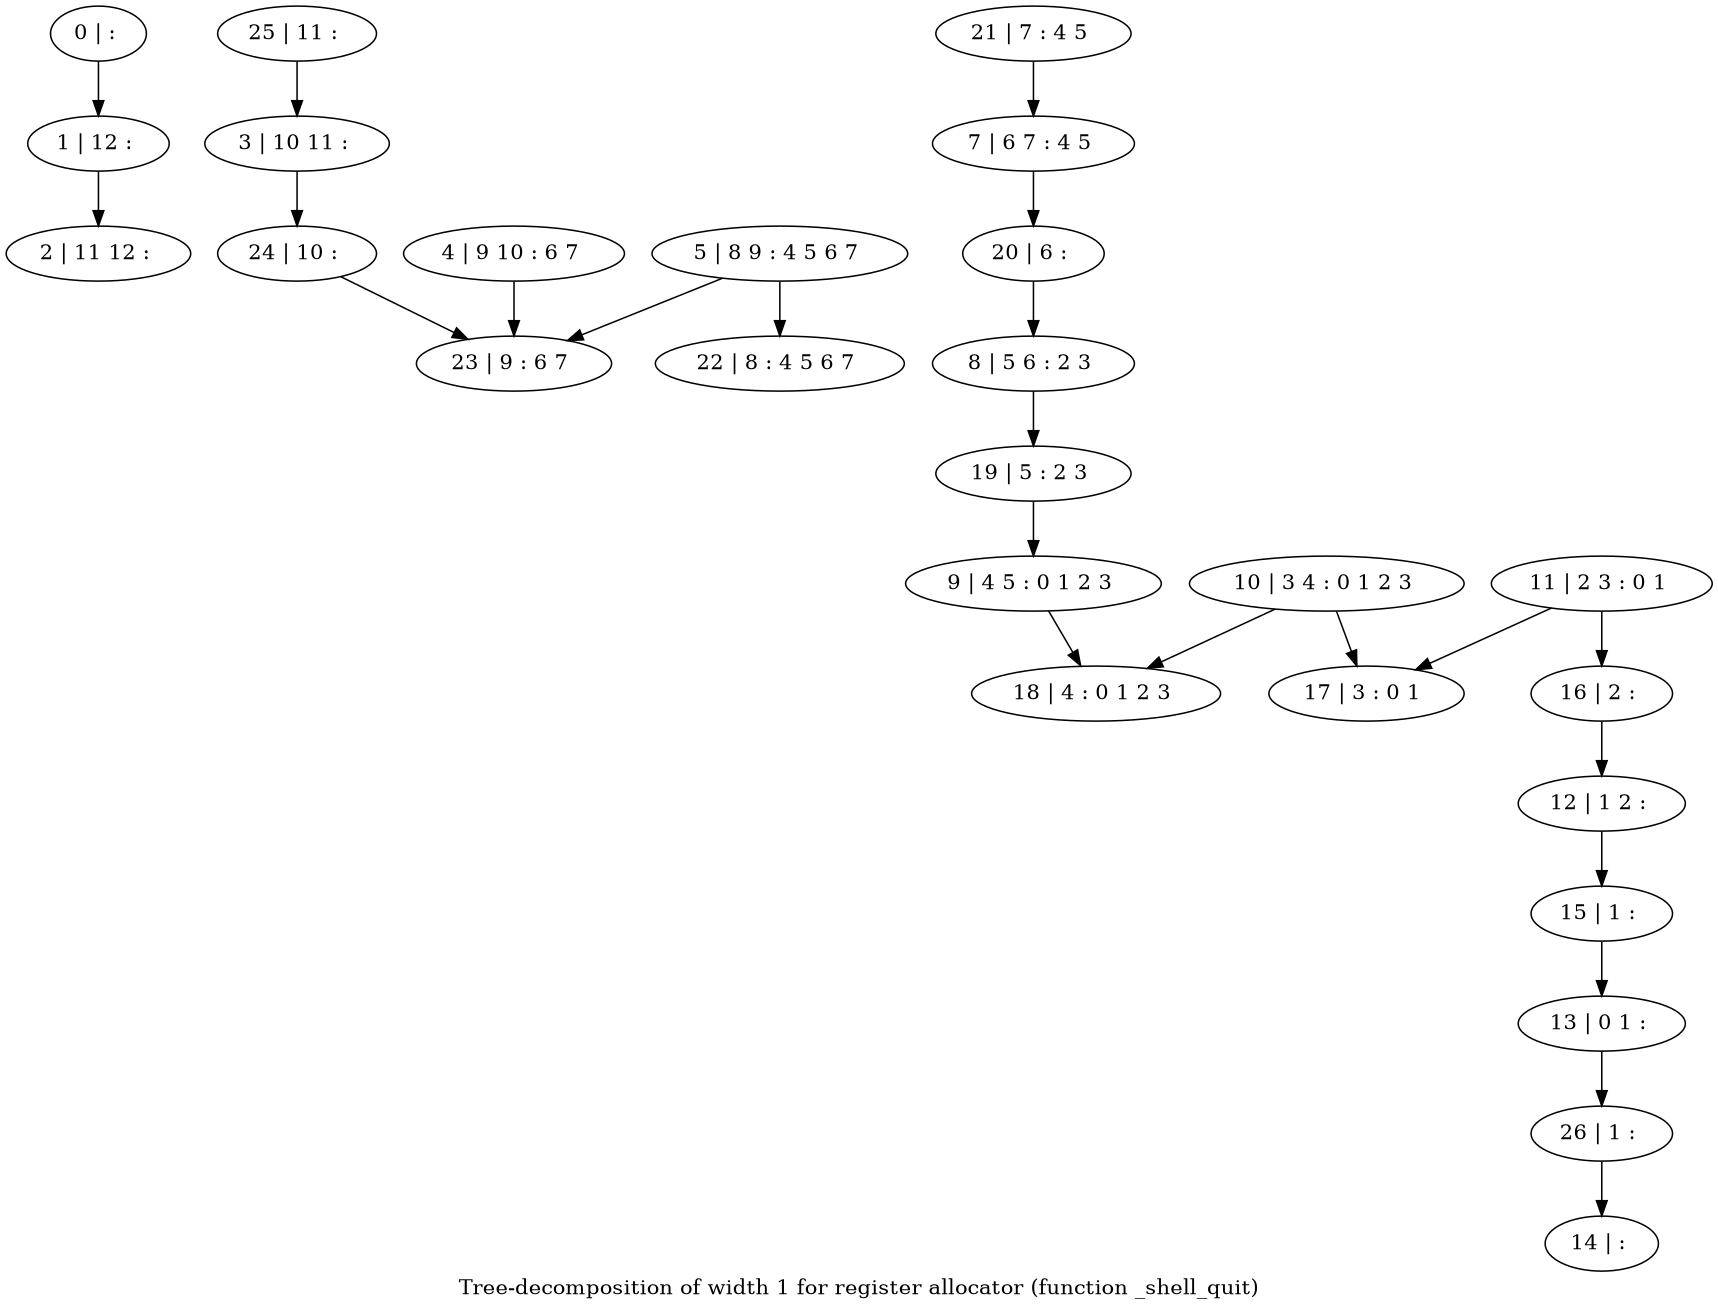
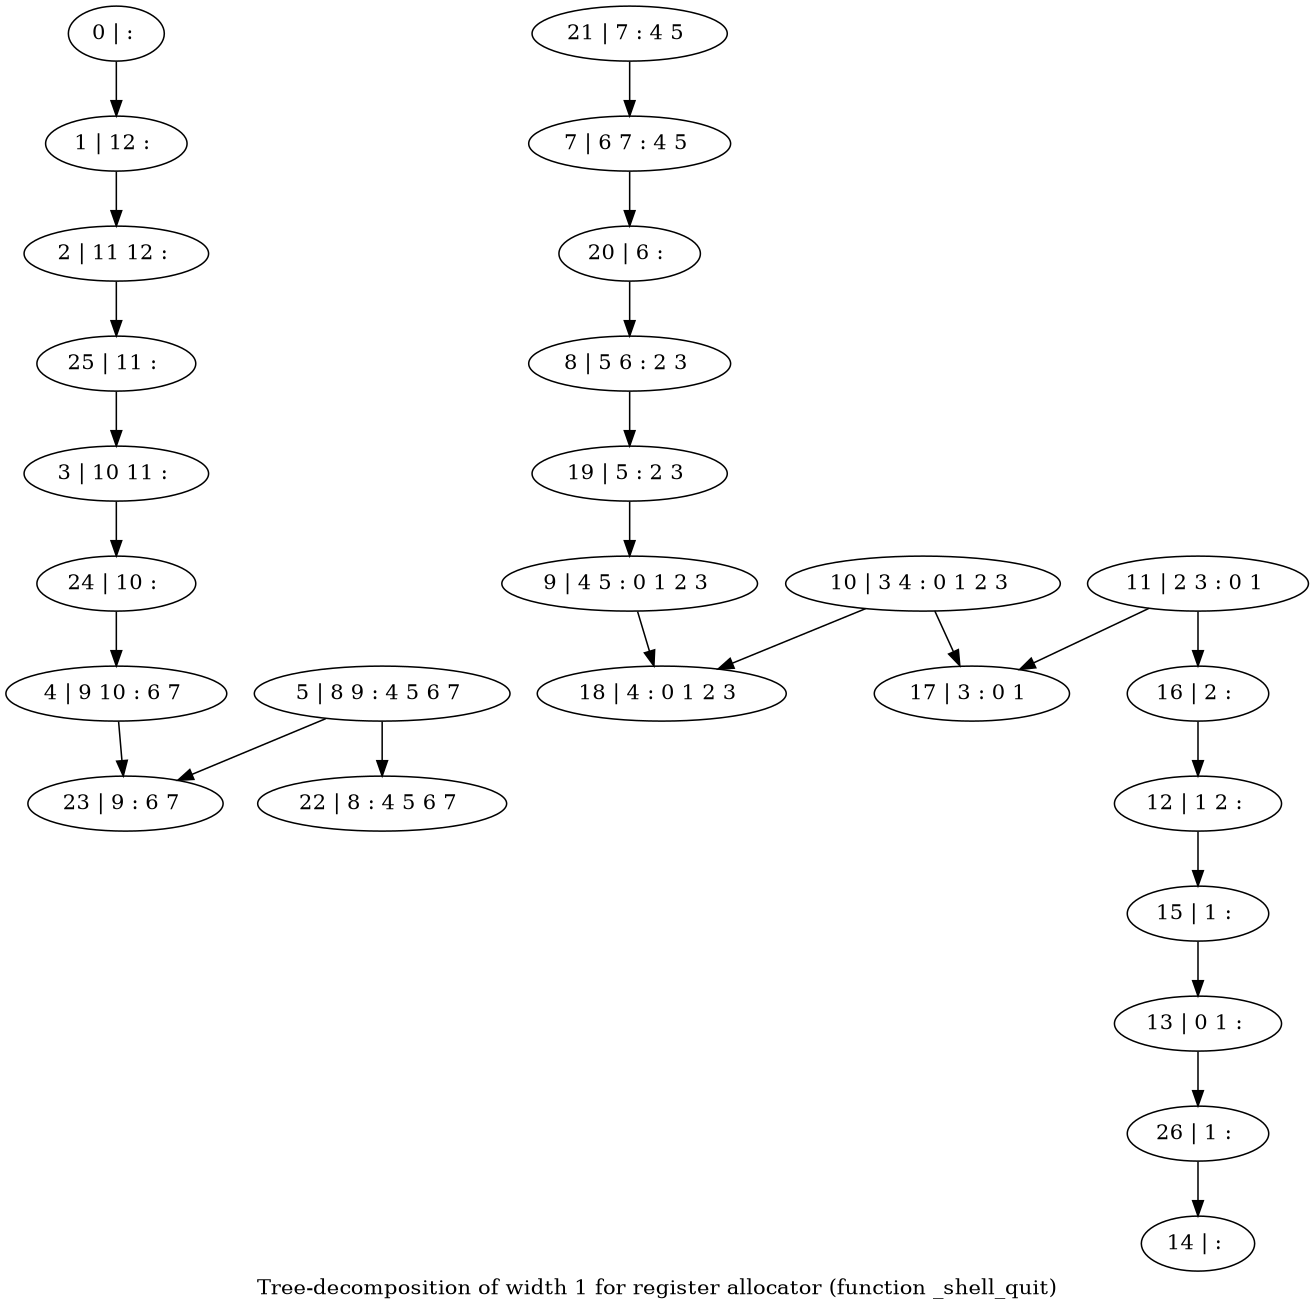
edge "2 | 11 12 :" -> "25 | 11 :": added
edge "24 | 10 :" -> "23 | 9 : 6 7": now "24 | 10 :" -> "4 | 9 10 : 6 7"
